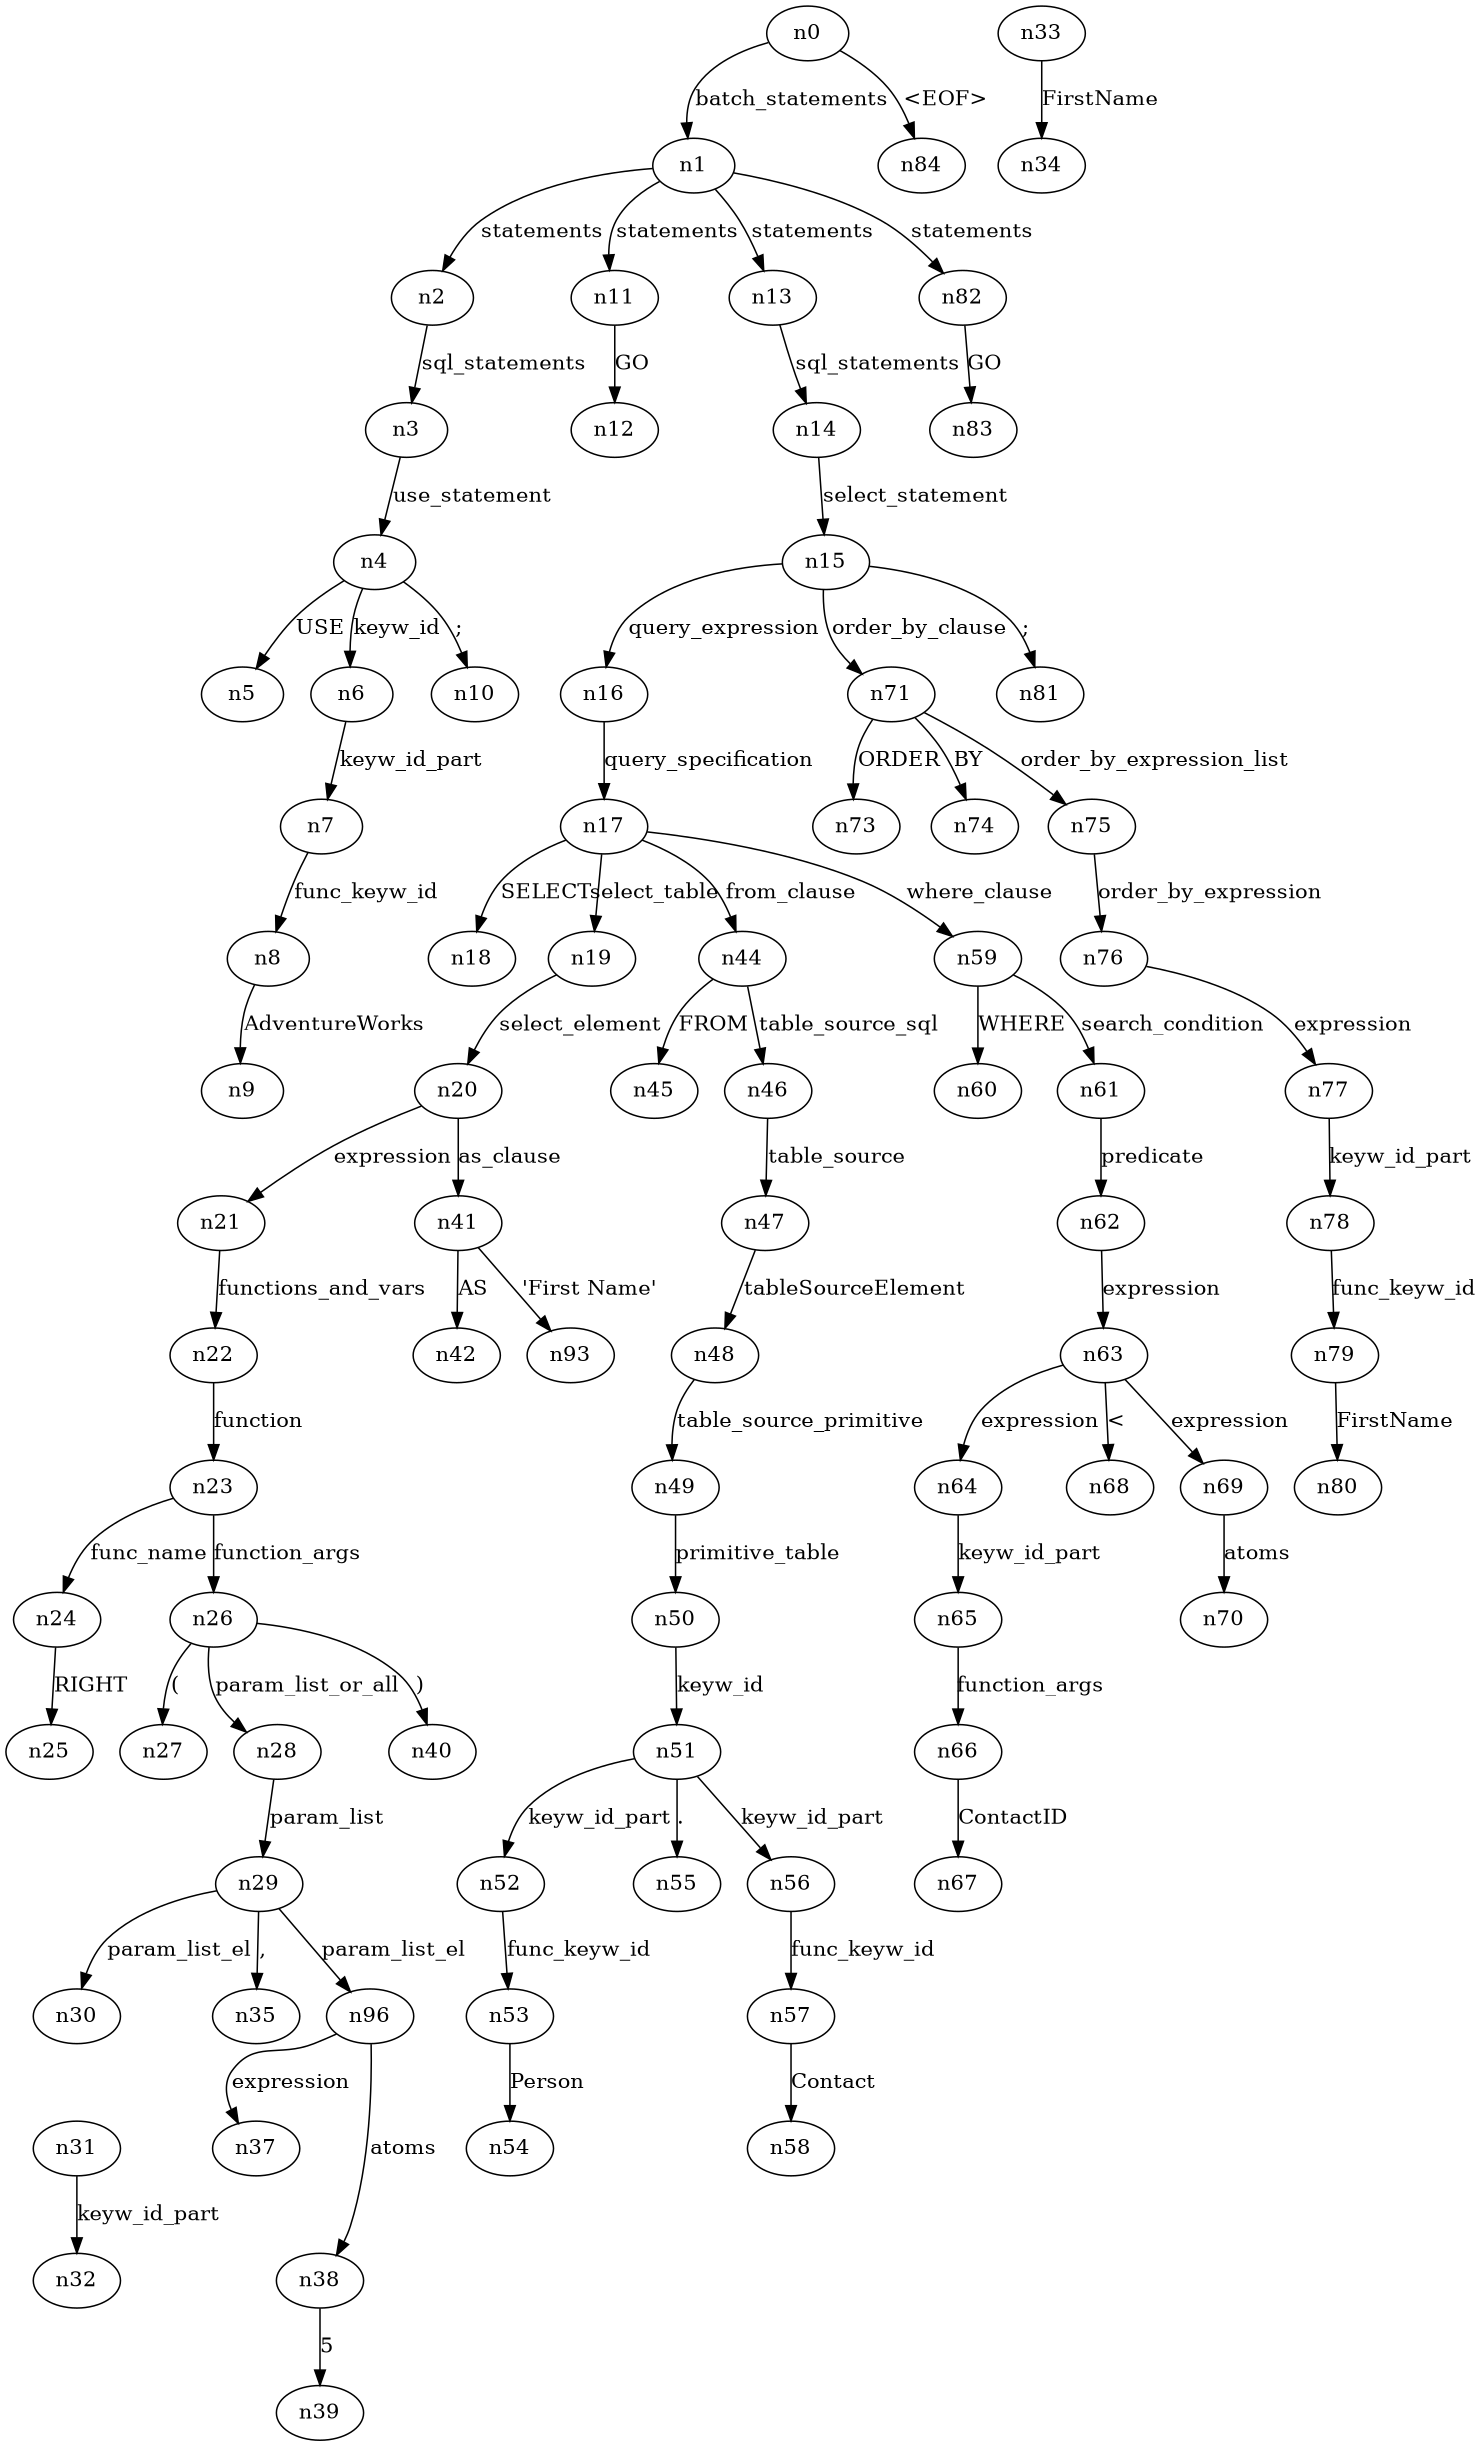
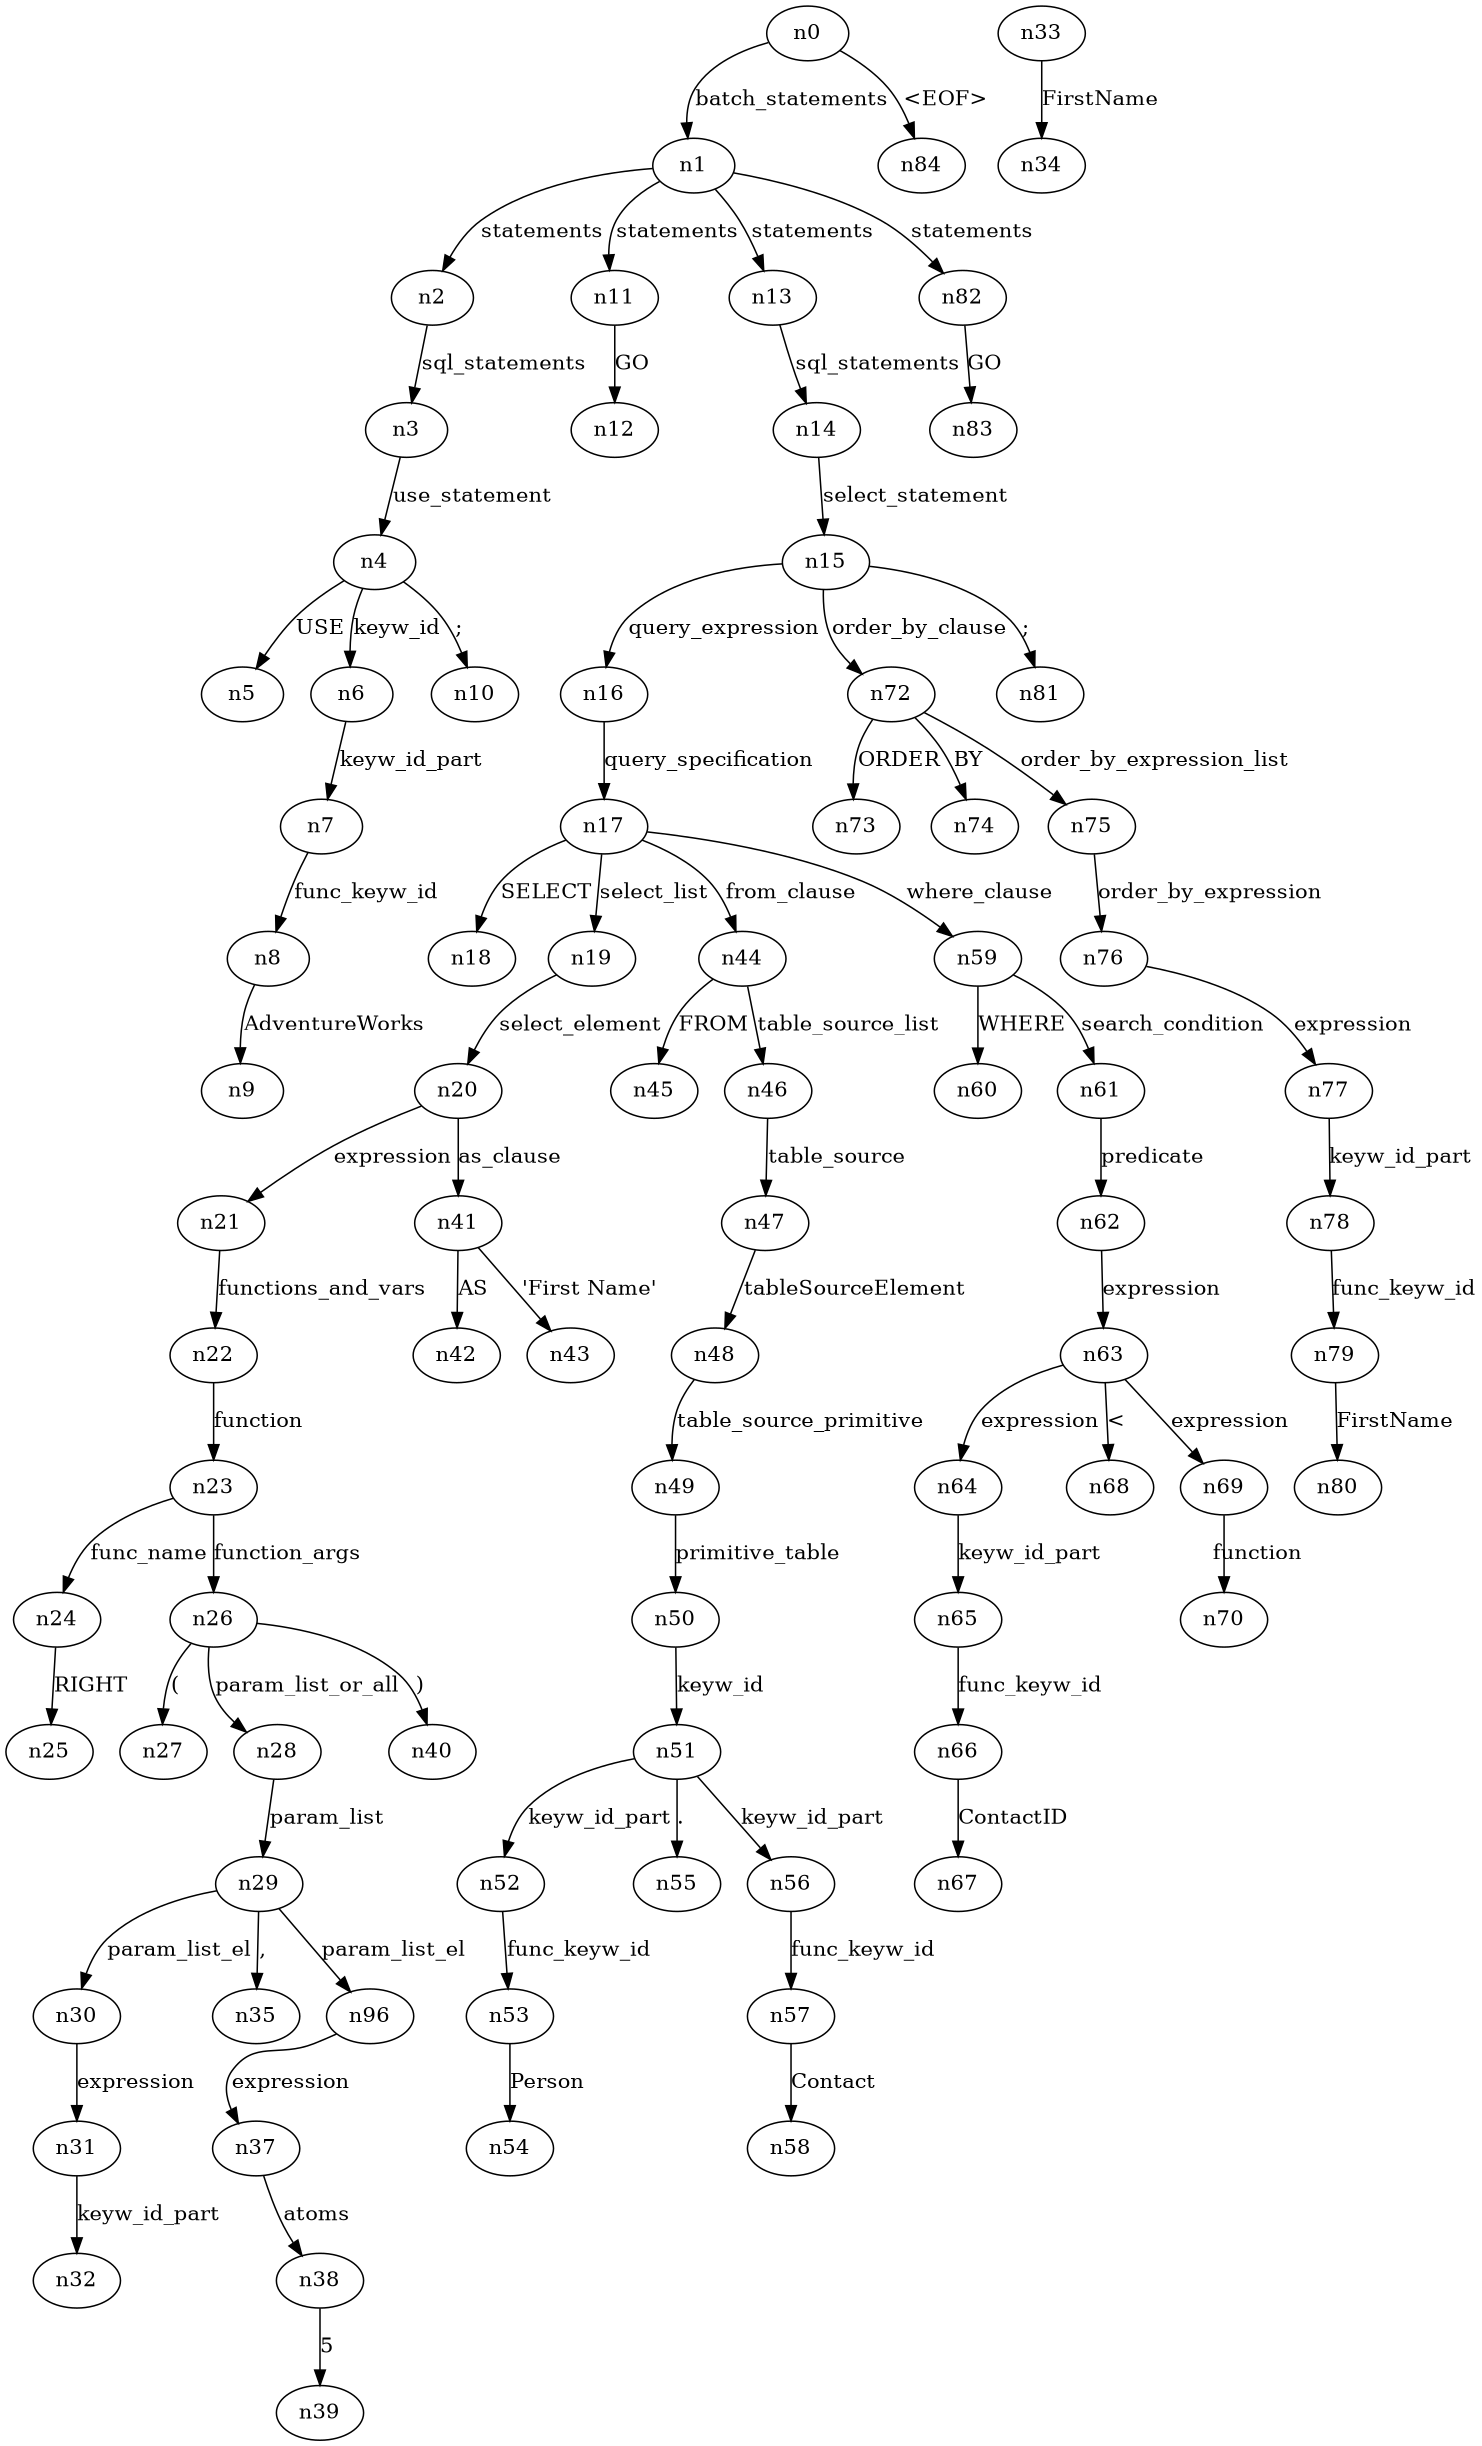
node "n71": label "n71" -> "n72"
edge "n17" -> "n19": label "select_table" -> "select_list"
edge "n44" -> "n46": label "table_source_sql" -> "table_source_list"
node "n93": label "n93" -> "n43"
edge "n69" -> "n70": label "atoms" -> "function"
edge "n65" -> "n66": label "function_args" -> "func_keyw_id"
edge "n30" -> "n31": added, label "expression"
edge "n96" -> "n38": now "n37" -> "n38"
